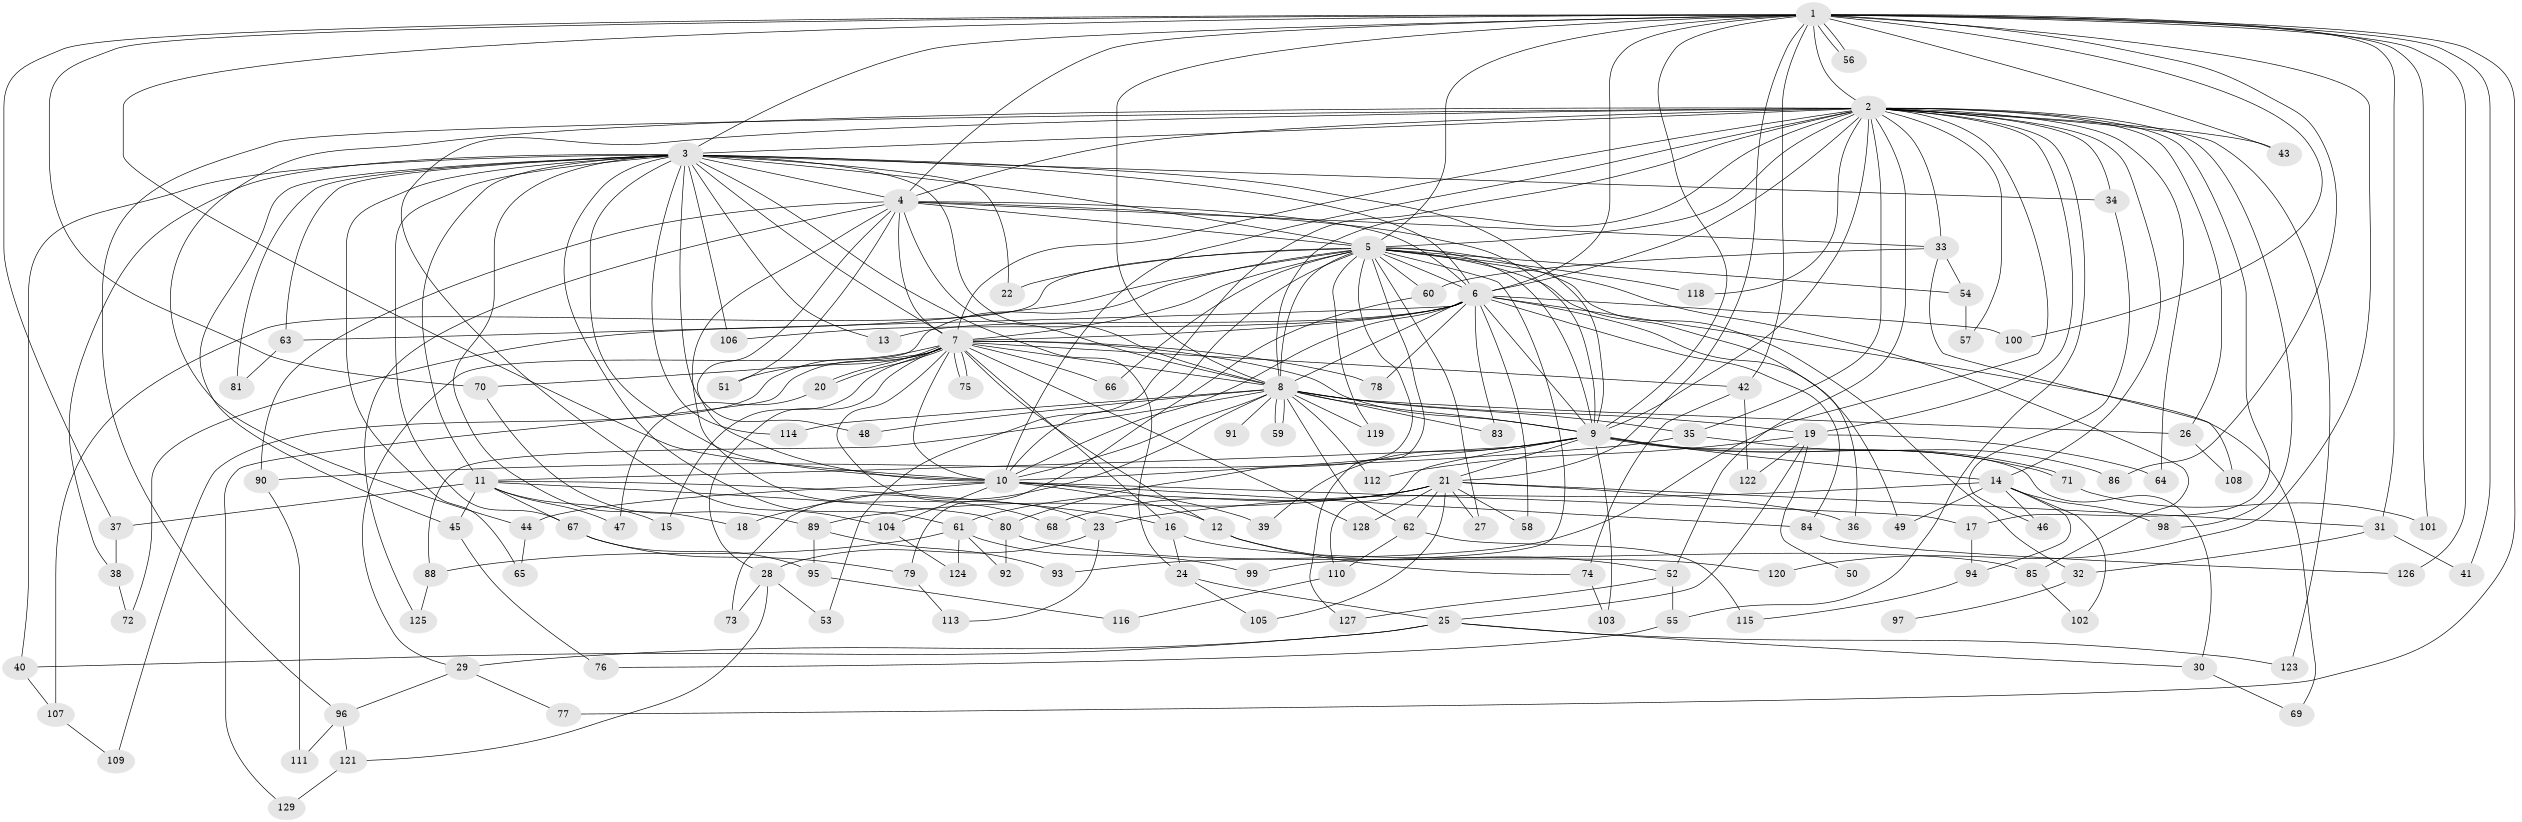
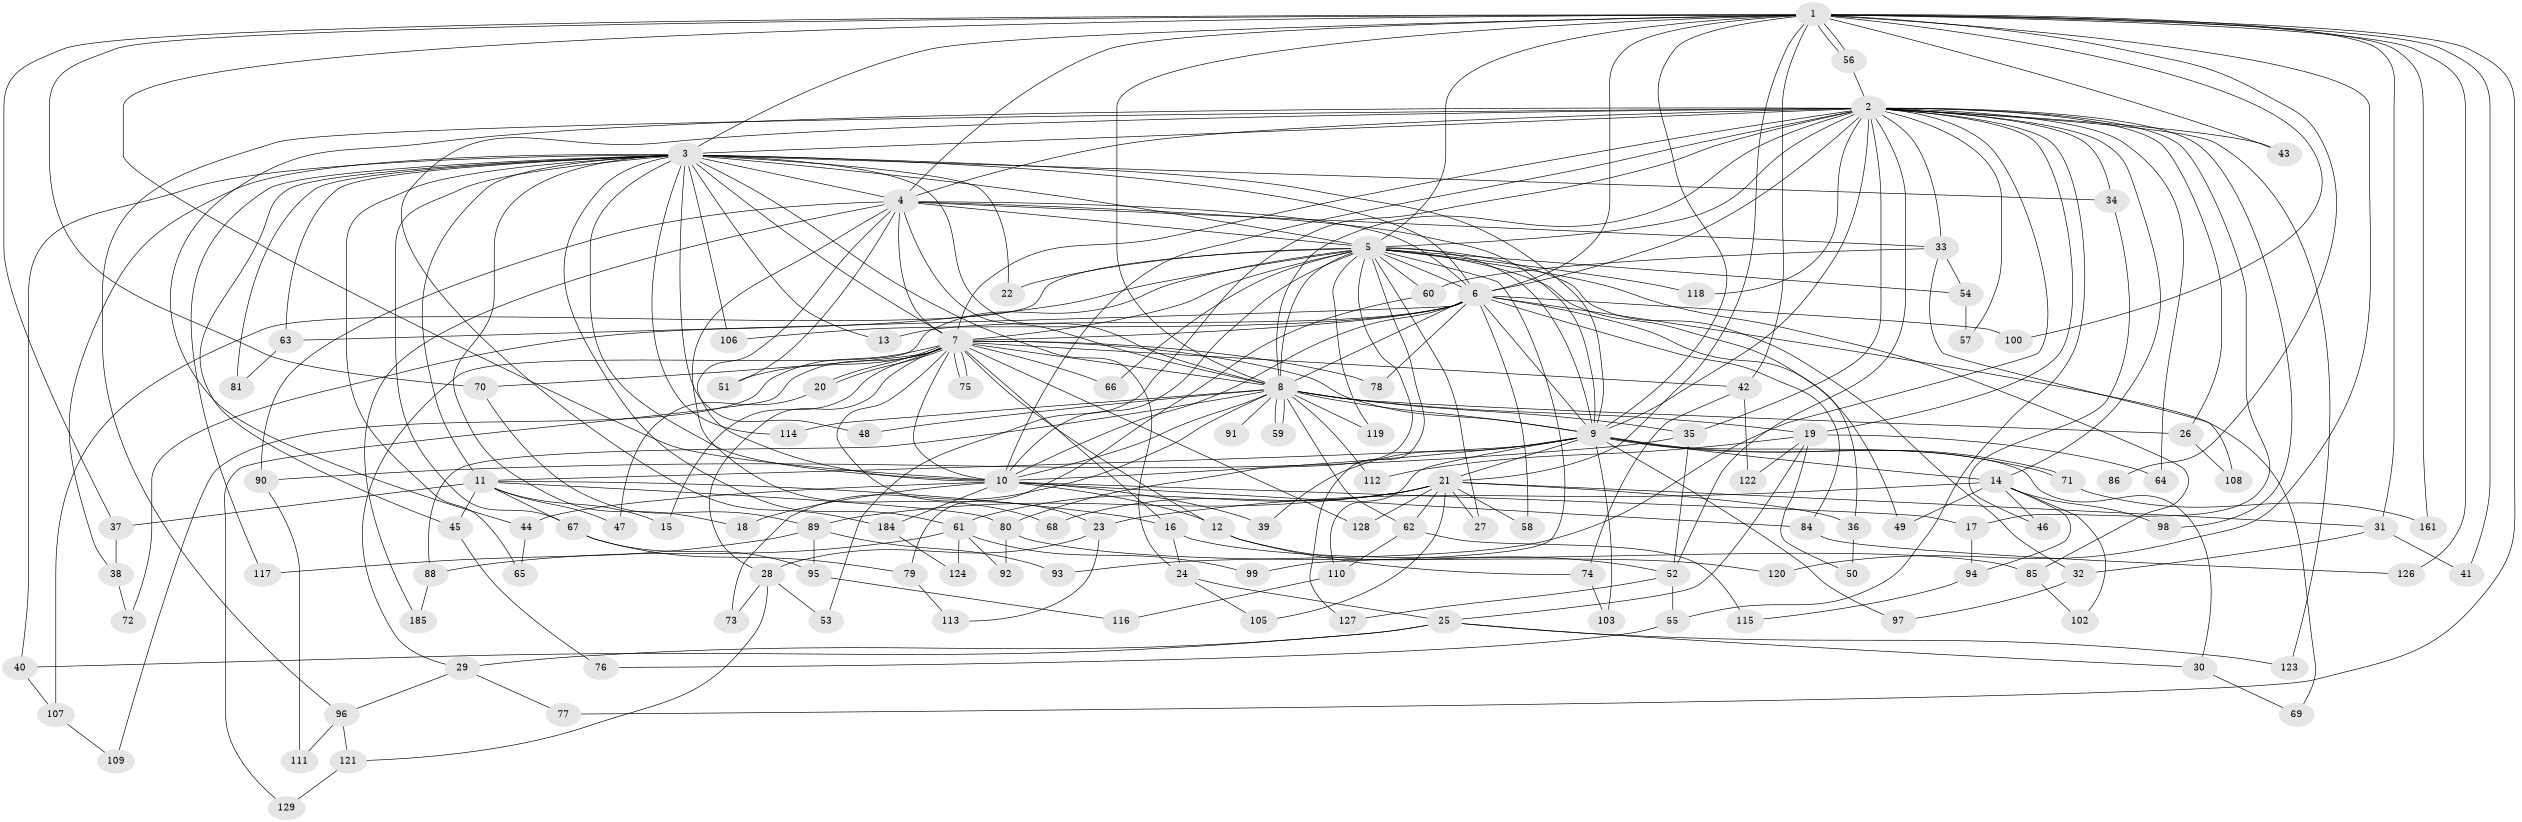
edge "1" -- "2": now "56" -- "2"
node "83": removed
edge "35" -- "86": now "35" -- "52"
node "104": label "104" -> "184"
node "101": label "101" -> "161"
edge "9" -- "97": added
edge "36" -- "50": added
node "117": added
node "125": label "125" -> "185"
